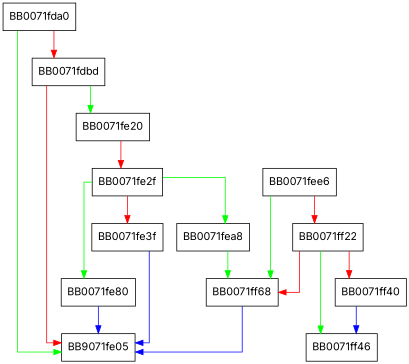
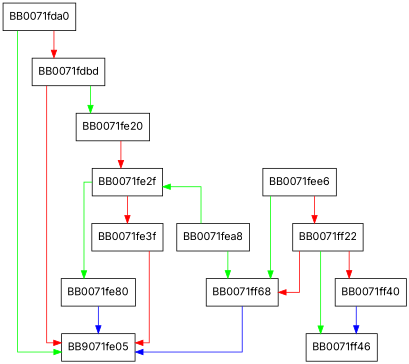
edge "BB0071fe2f" -> "BB0071fea8": reversed
edge "BB0071fe3f" -> "BB9071fe05": color blue -> red
